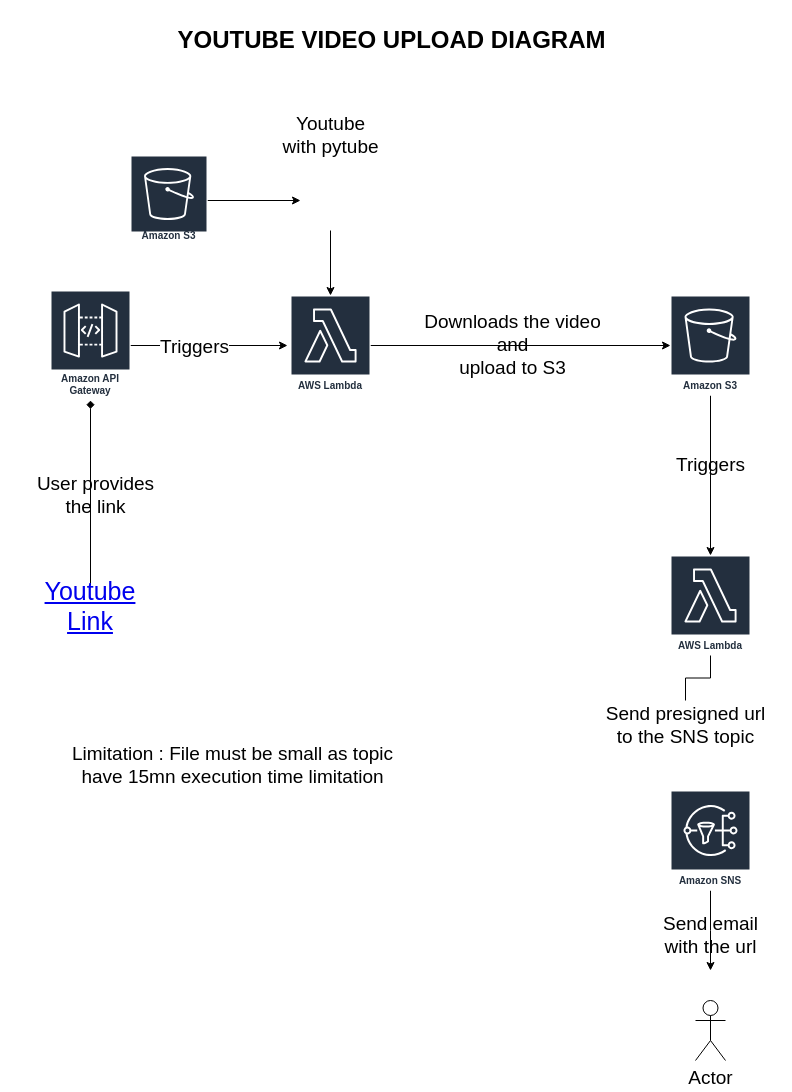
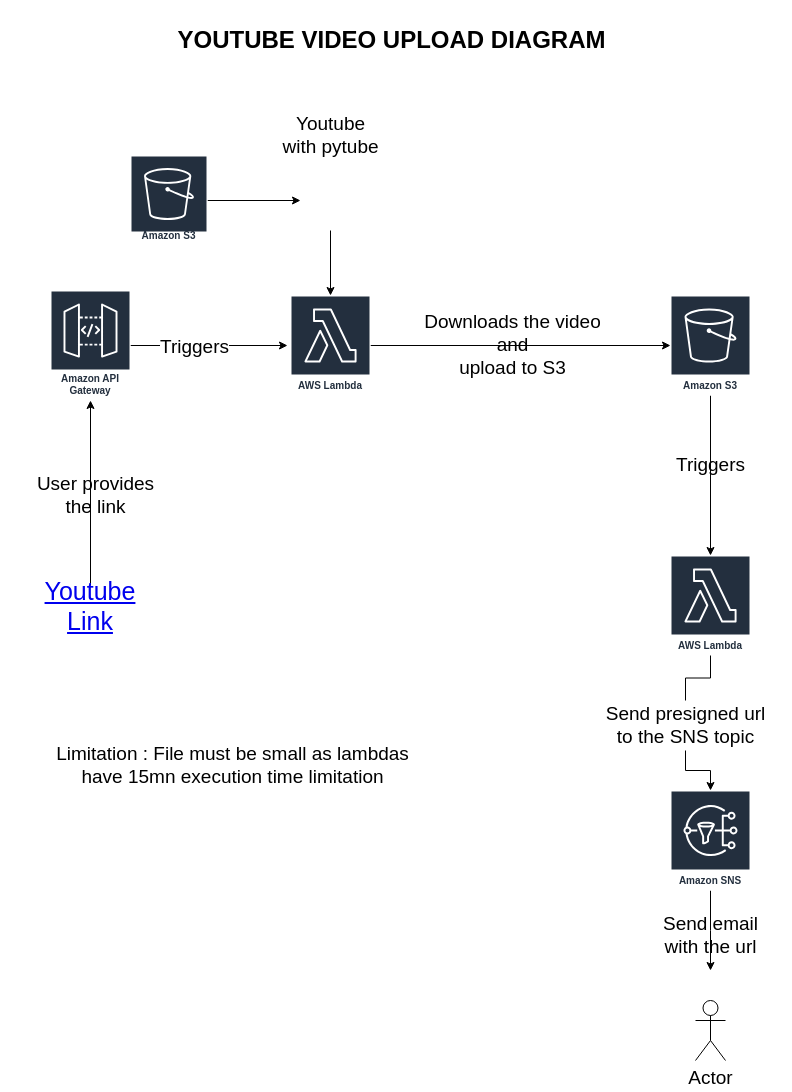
edge "Youtube Link" -> "Amazon API Gateway": arrowhead diamond -> classic
node "Limitation : File must be small as topic have 15mn execution time limitation": label "Limitation : File must be small as topic have 15mn execution time limitation" -> "Limitation : File must be small as lambdas have 15mn execution time limitation"
edge "Send presigned url to the SNS topic" -> "Amazon SNS": added
